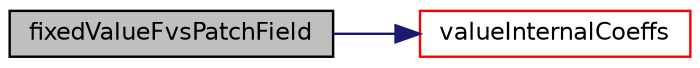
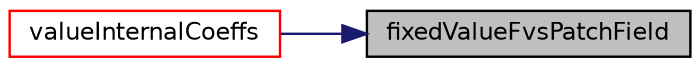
edge "fixedValueFvsPatchField" -> "valueInternalCoeffs": reversed
